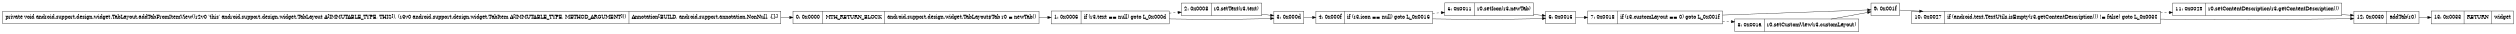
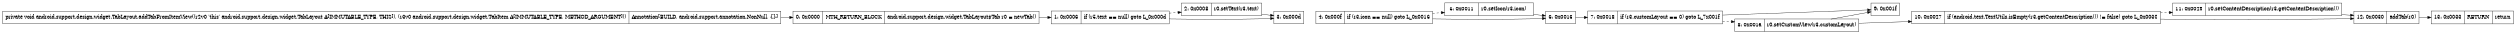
node "5: 0x0011": text "r0.setIcon(r3.newTab)" -> "r0.setIcon(r3.icon)"
edge "9: 0x001f" -> "10: 0x0027": now "8: 0x001a" -> "10: 0x0027"
node "1: 0x0006": text "if (r3.text == null) goto L_0x000d" -> "if (r5.text == null) goto L_0x000d"
edge "3: 0x000d" -> "4: 0x000f": removed
node "7: 0x0018": text "if (r3.customLayout == 0) goto L_0x001f" -> "if (r3.customLayout == 0) goto L_7x001f"
node "13: 0x0033": text "widget" -> "return"
